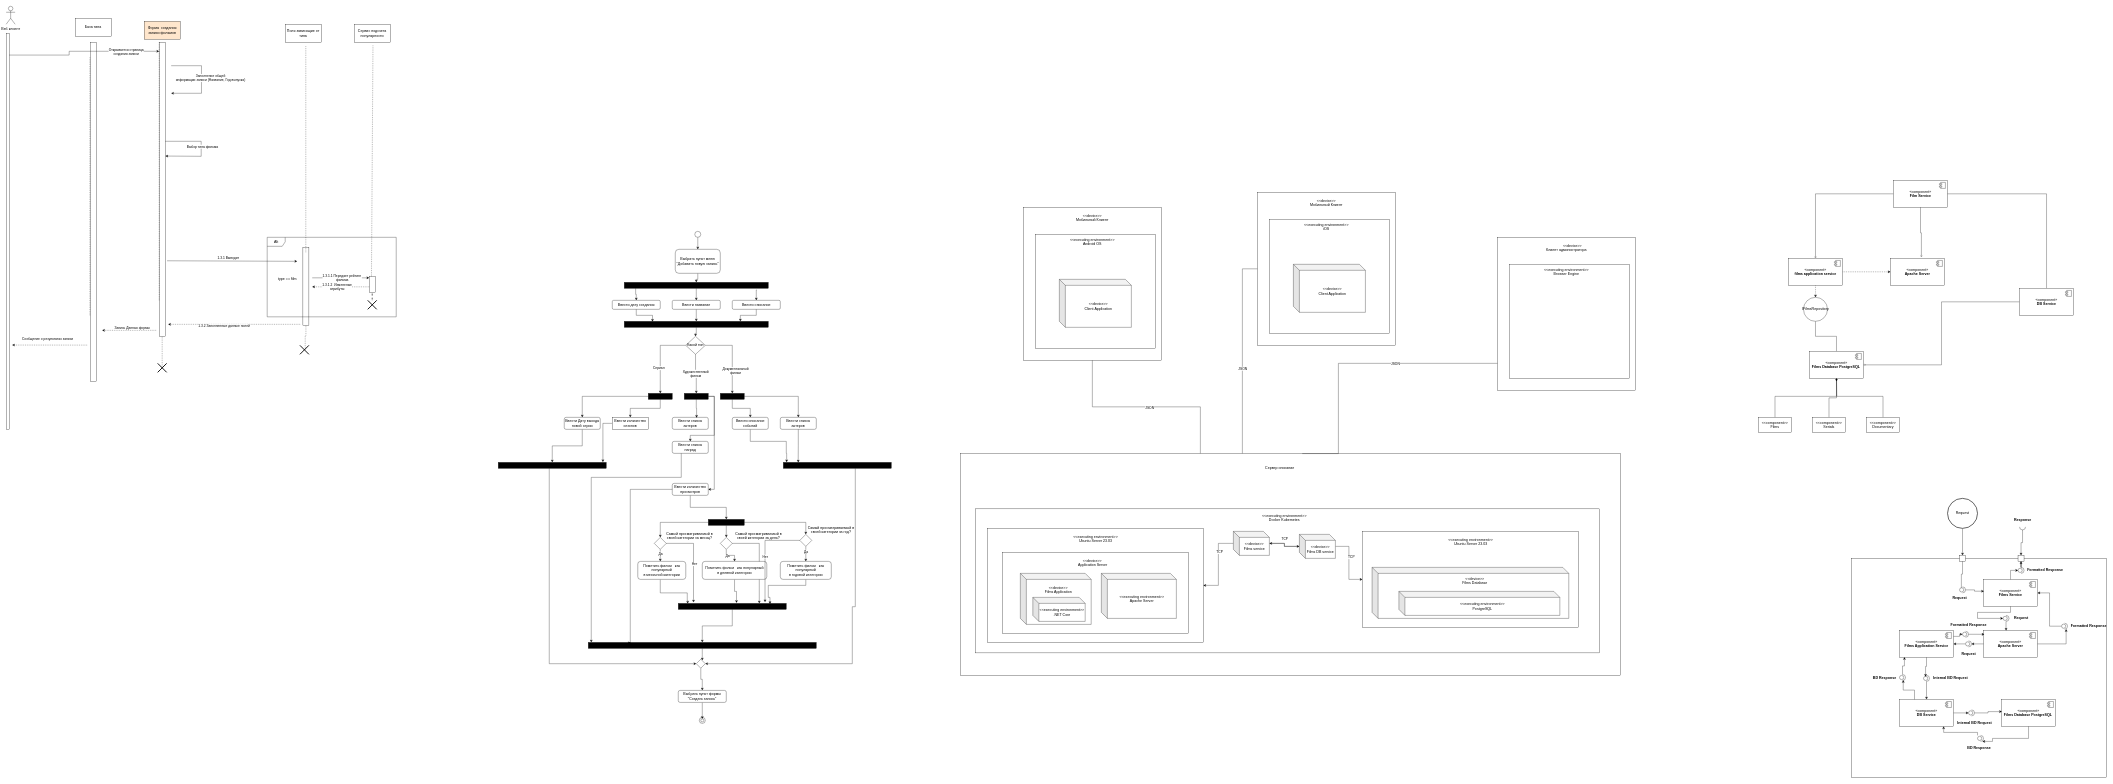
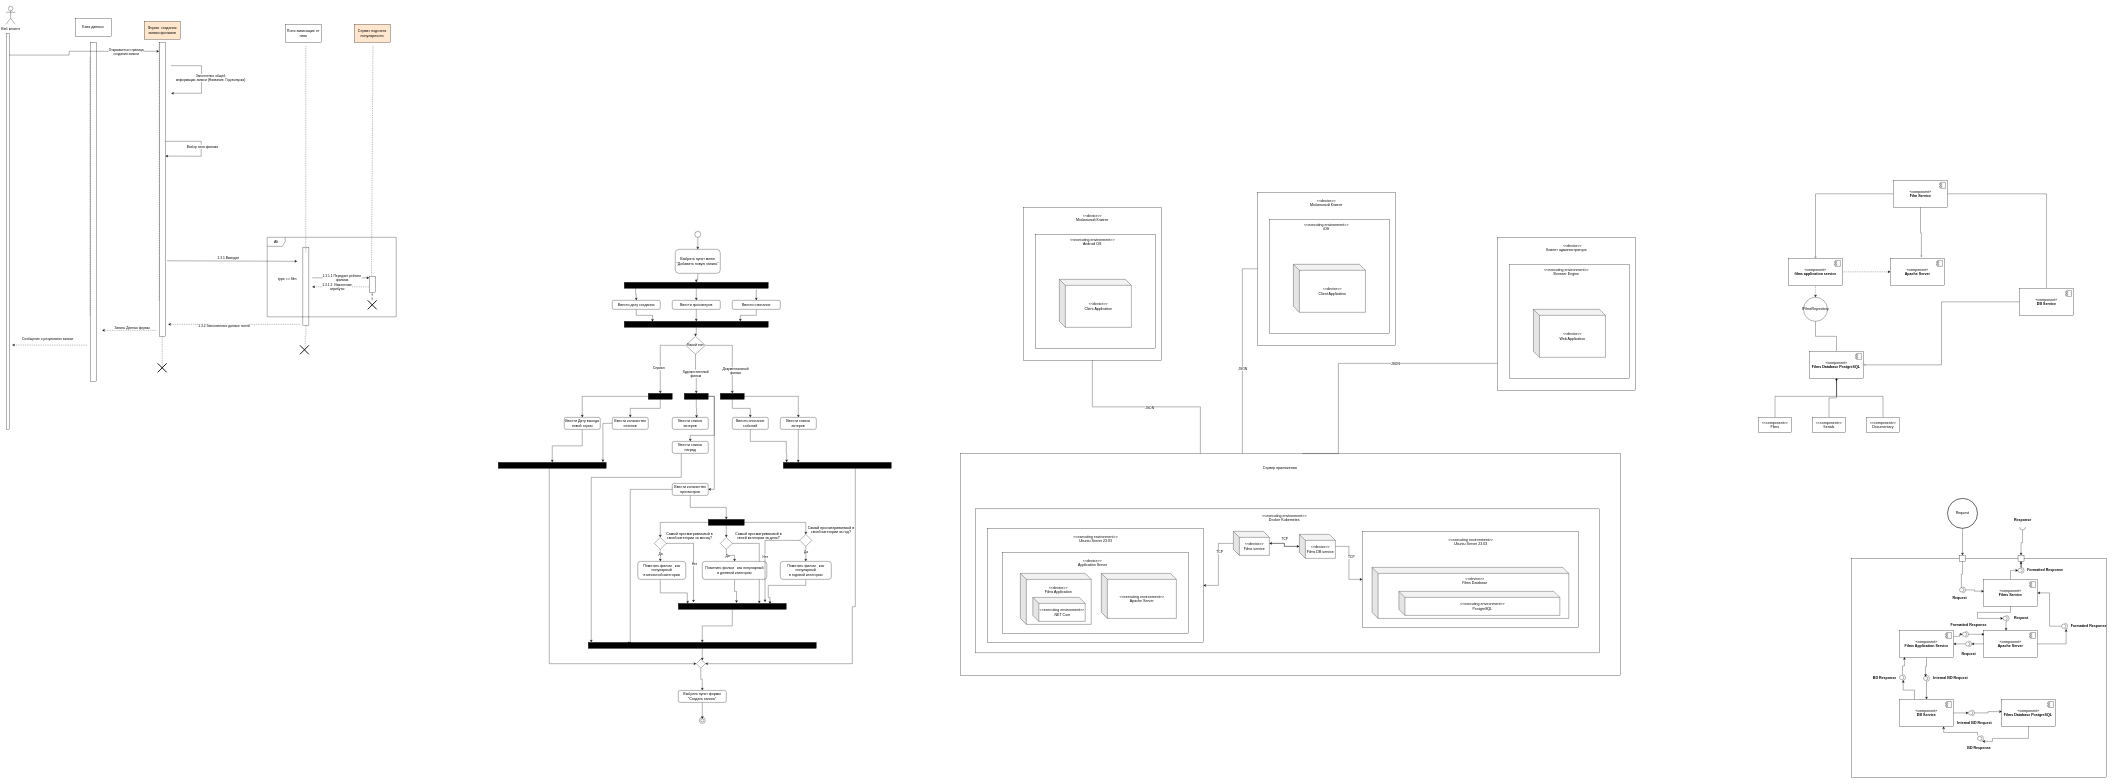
node "База типа": label "База типа" -> "База данных"
node "Сервис подсчета популярности": fillcolor #ffffff -> #ffe6cc
node "Ввести название": label "Ввести название" -> "Ввести просмотров"
node "<<device>> Web Application": added
node "Ввести количество сезонов": shape rectangle -> rounded rectangle
node "Сервер описание": label "Сервер описание" -> "Сервер приложения"
